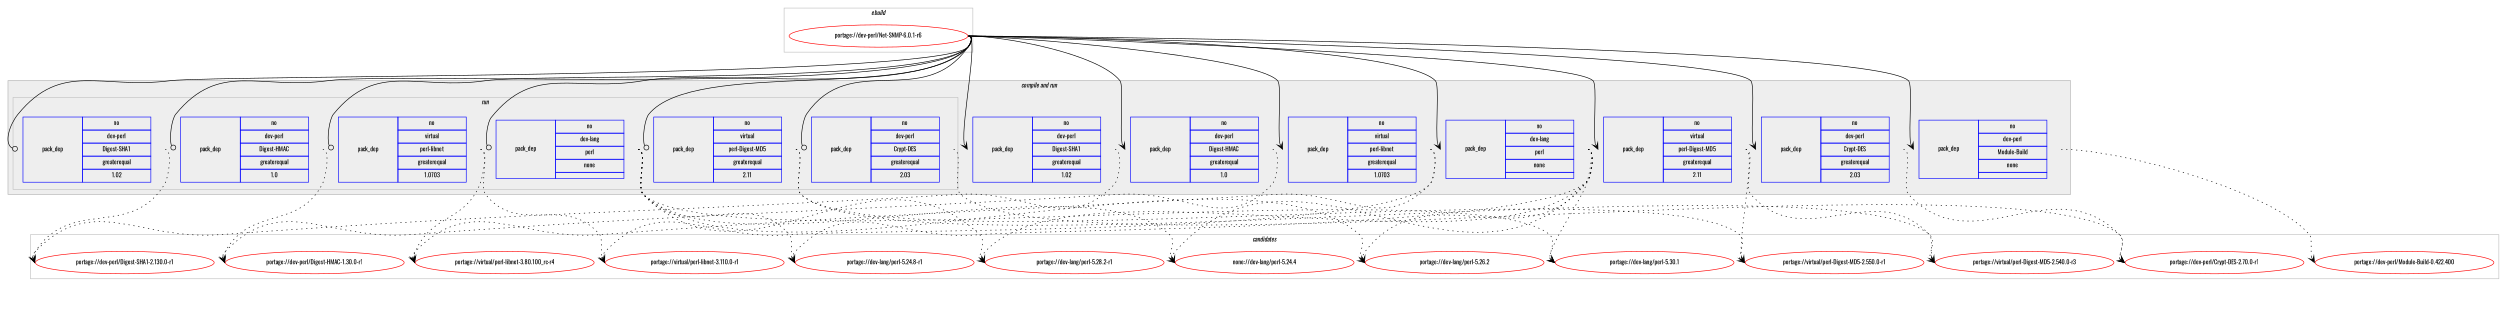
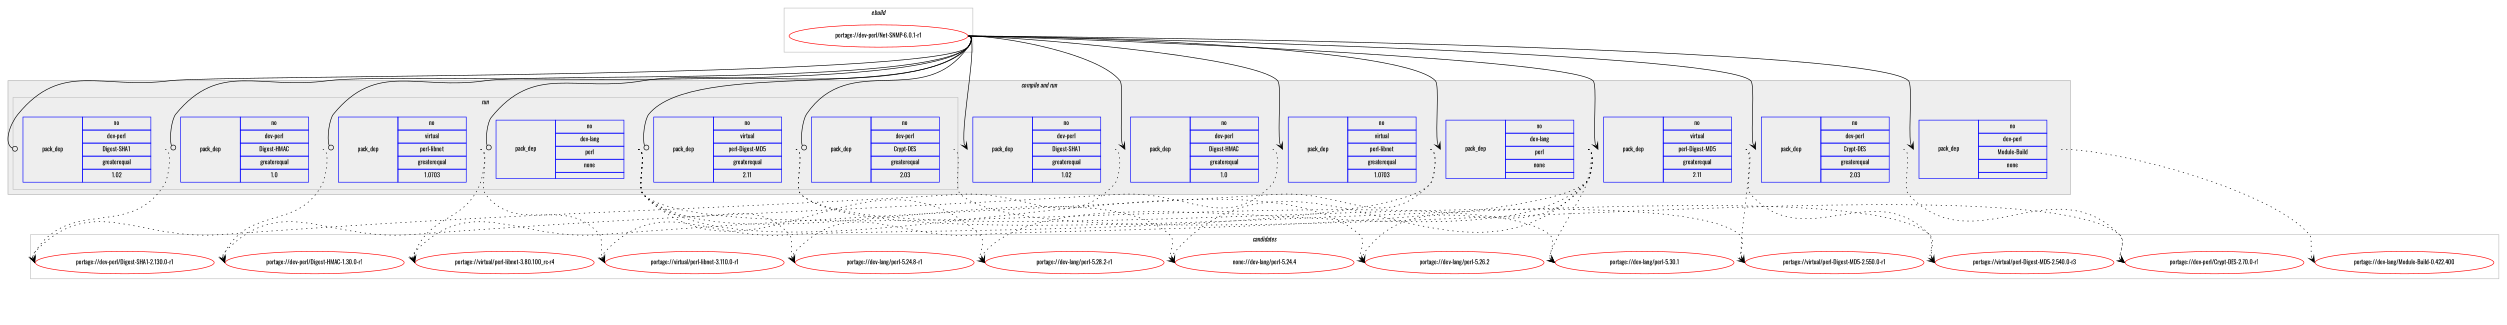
node "portage://dev-perl/Net-SNMP-6.0.1-r6": label "portage://dev-perl/Net-SNMP-6.0.1-r6" -> "portage://dev-perl/Net-SNMP-6.0.1-r1"
node "portage://dev-perl/Module-Build-0.422.400": label "portage://dev-perl/Module-Build-0.422.400" -> "portage://dev-lang/Module-Build-0.422.400"
